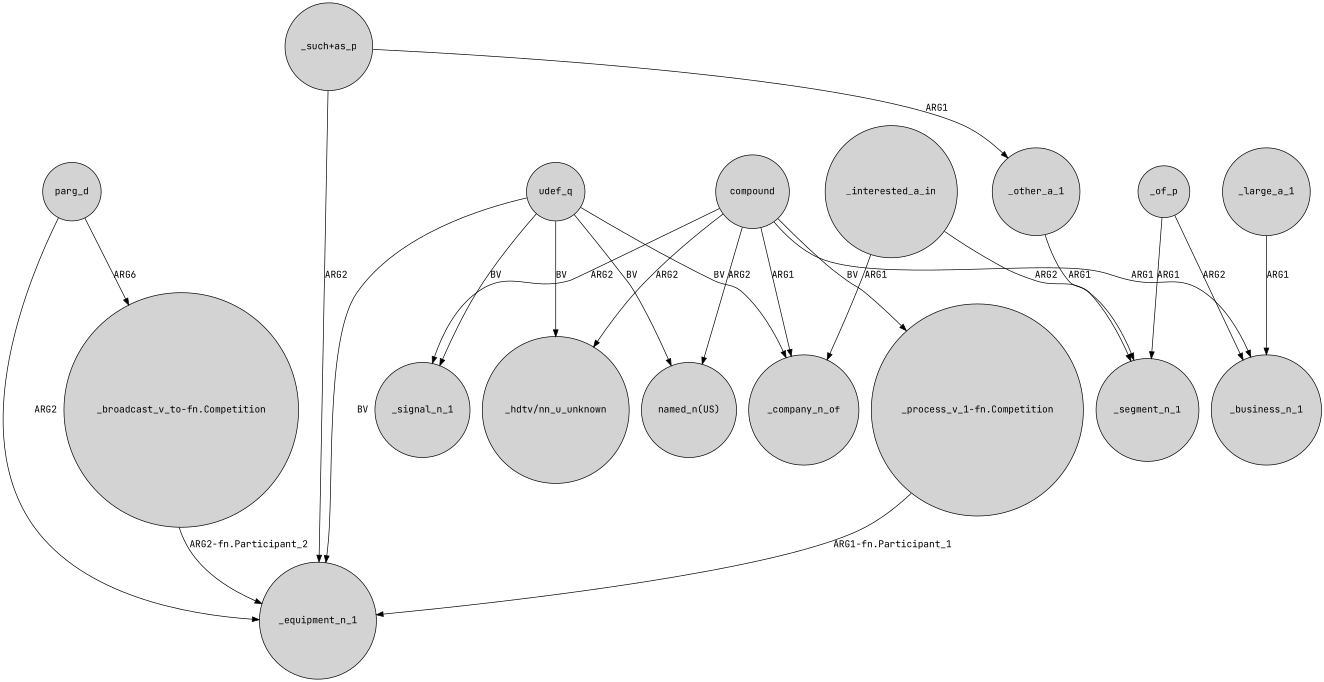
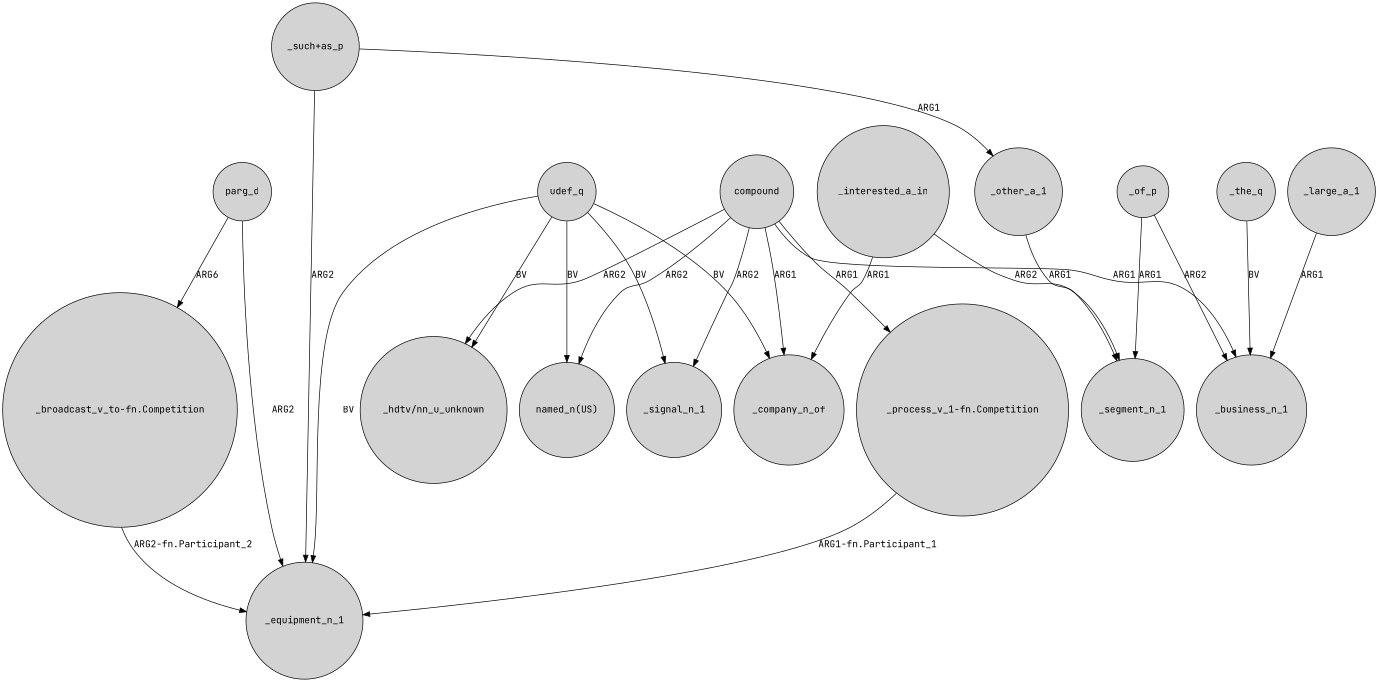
node "_the_q": added
edge "compound" -> "_process_v_1-fn.Competition": label "BV" -> "ARG1"
